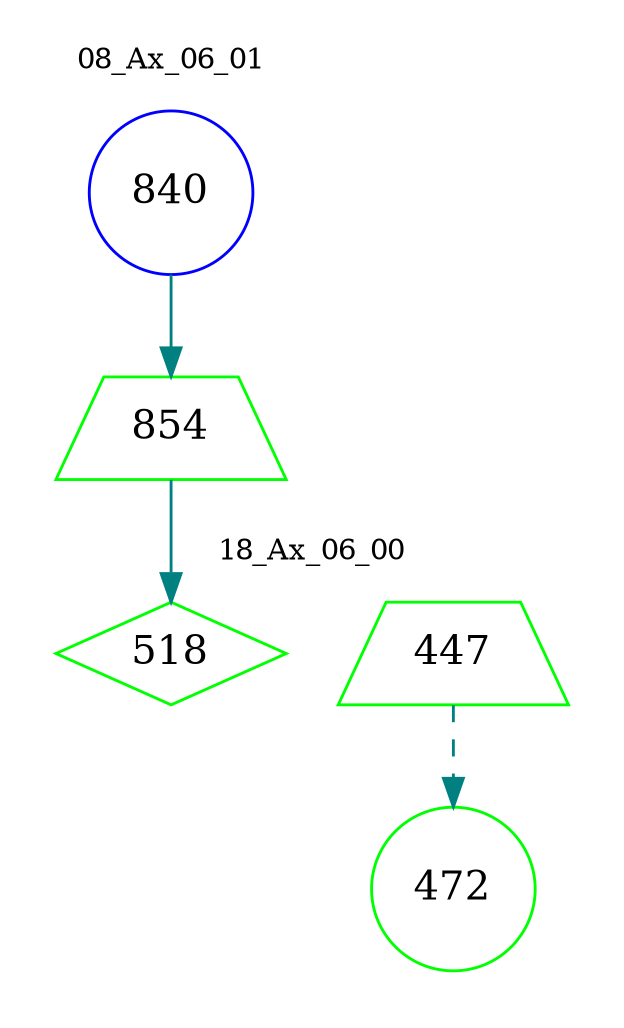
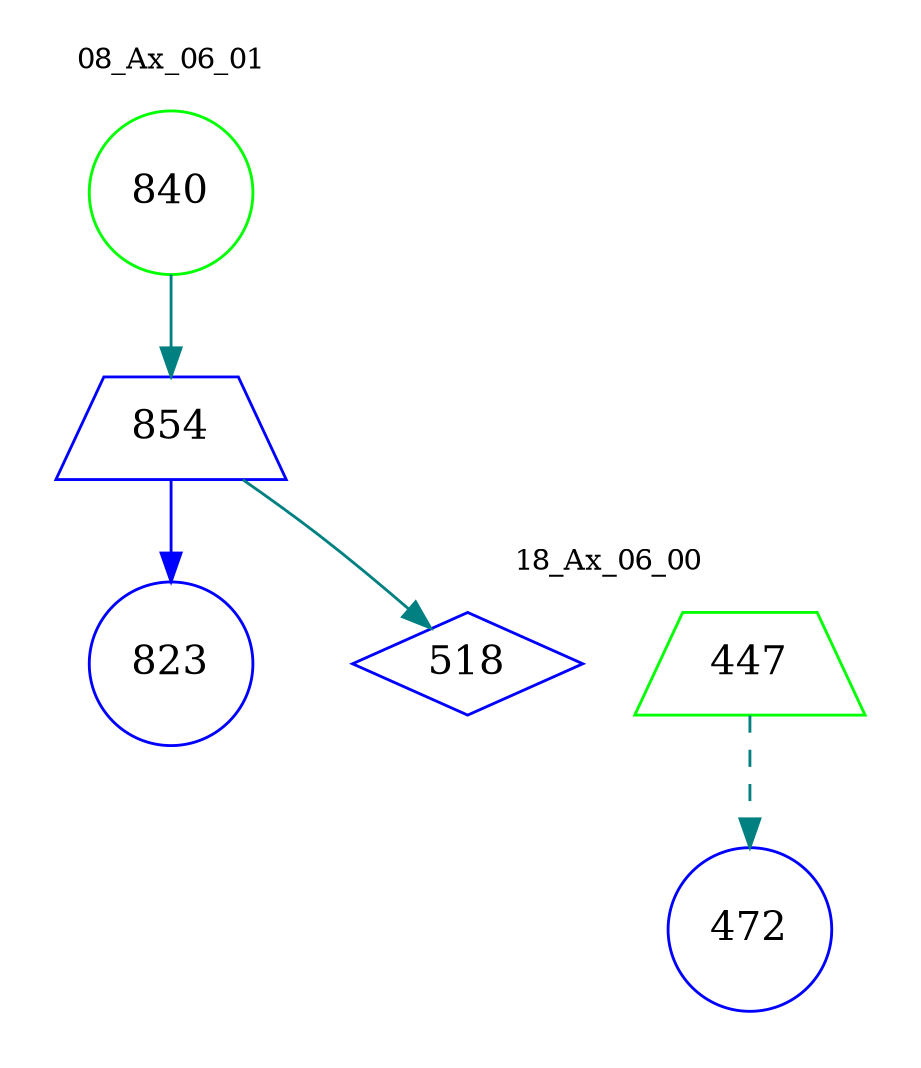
node "840": color blue -> green
node "854": color green -> blue
node "518": color green -> blue
node "823": added
node "472": color green -> blue
